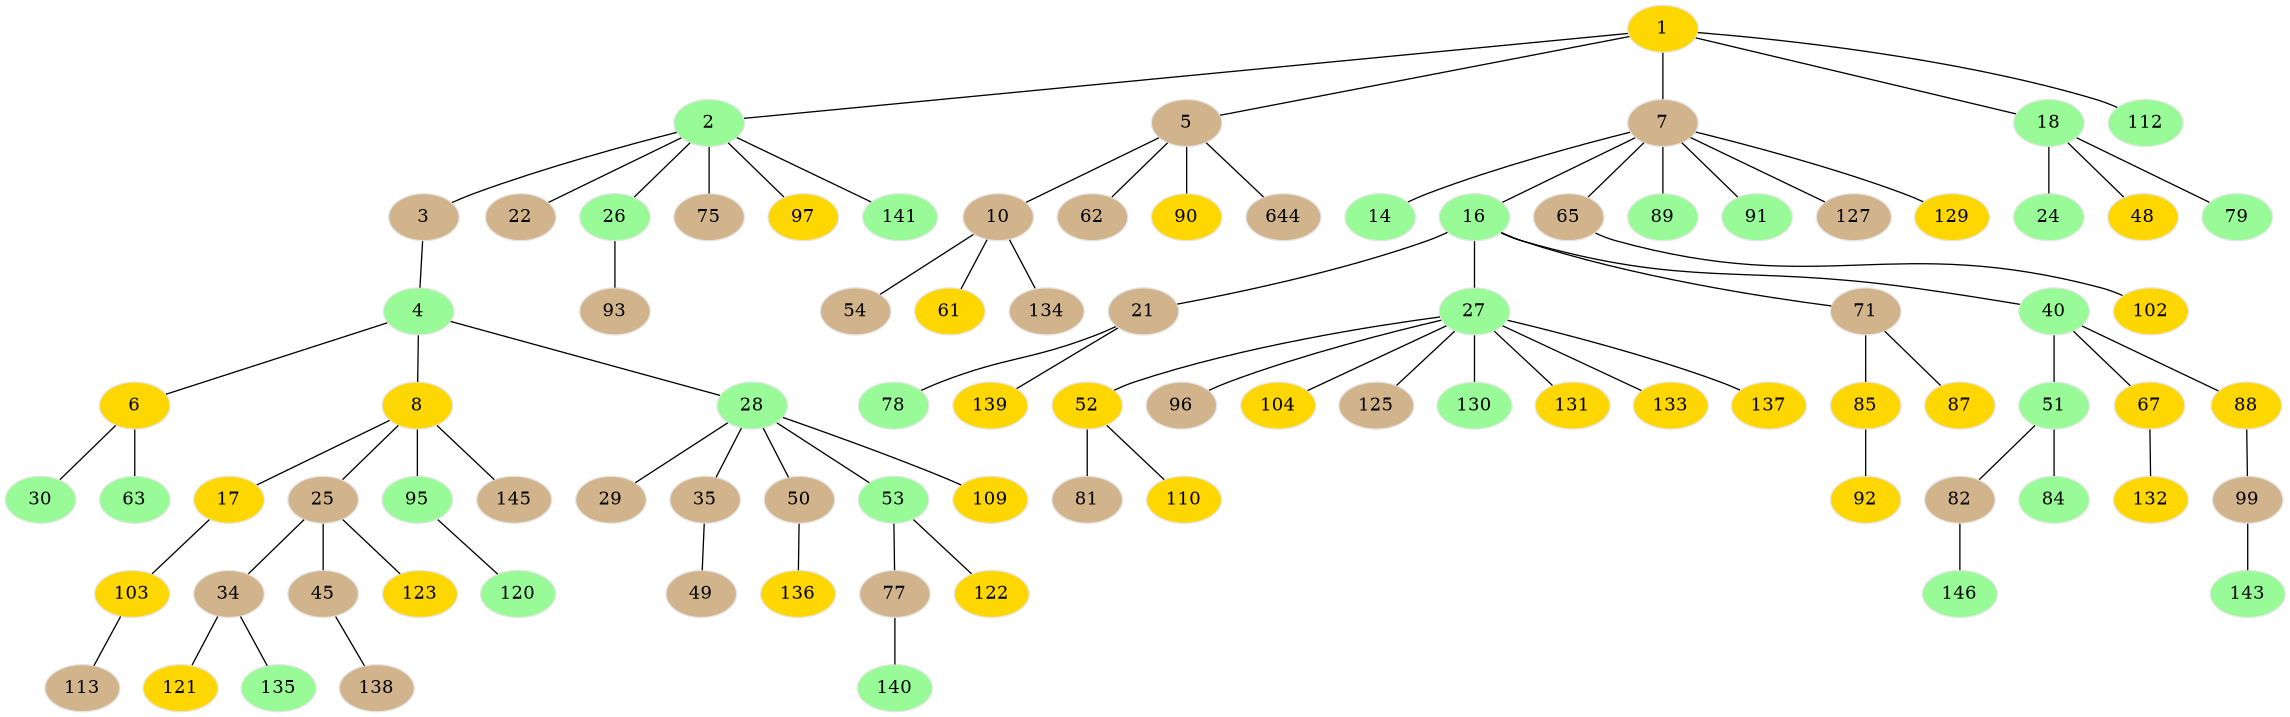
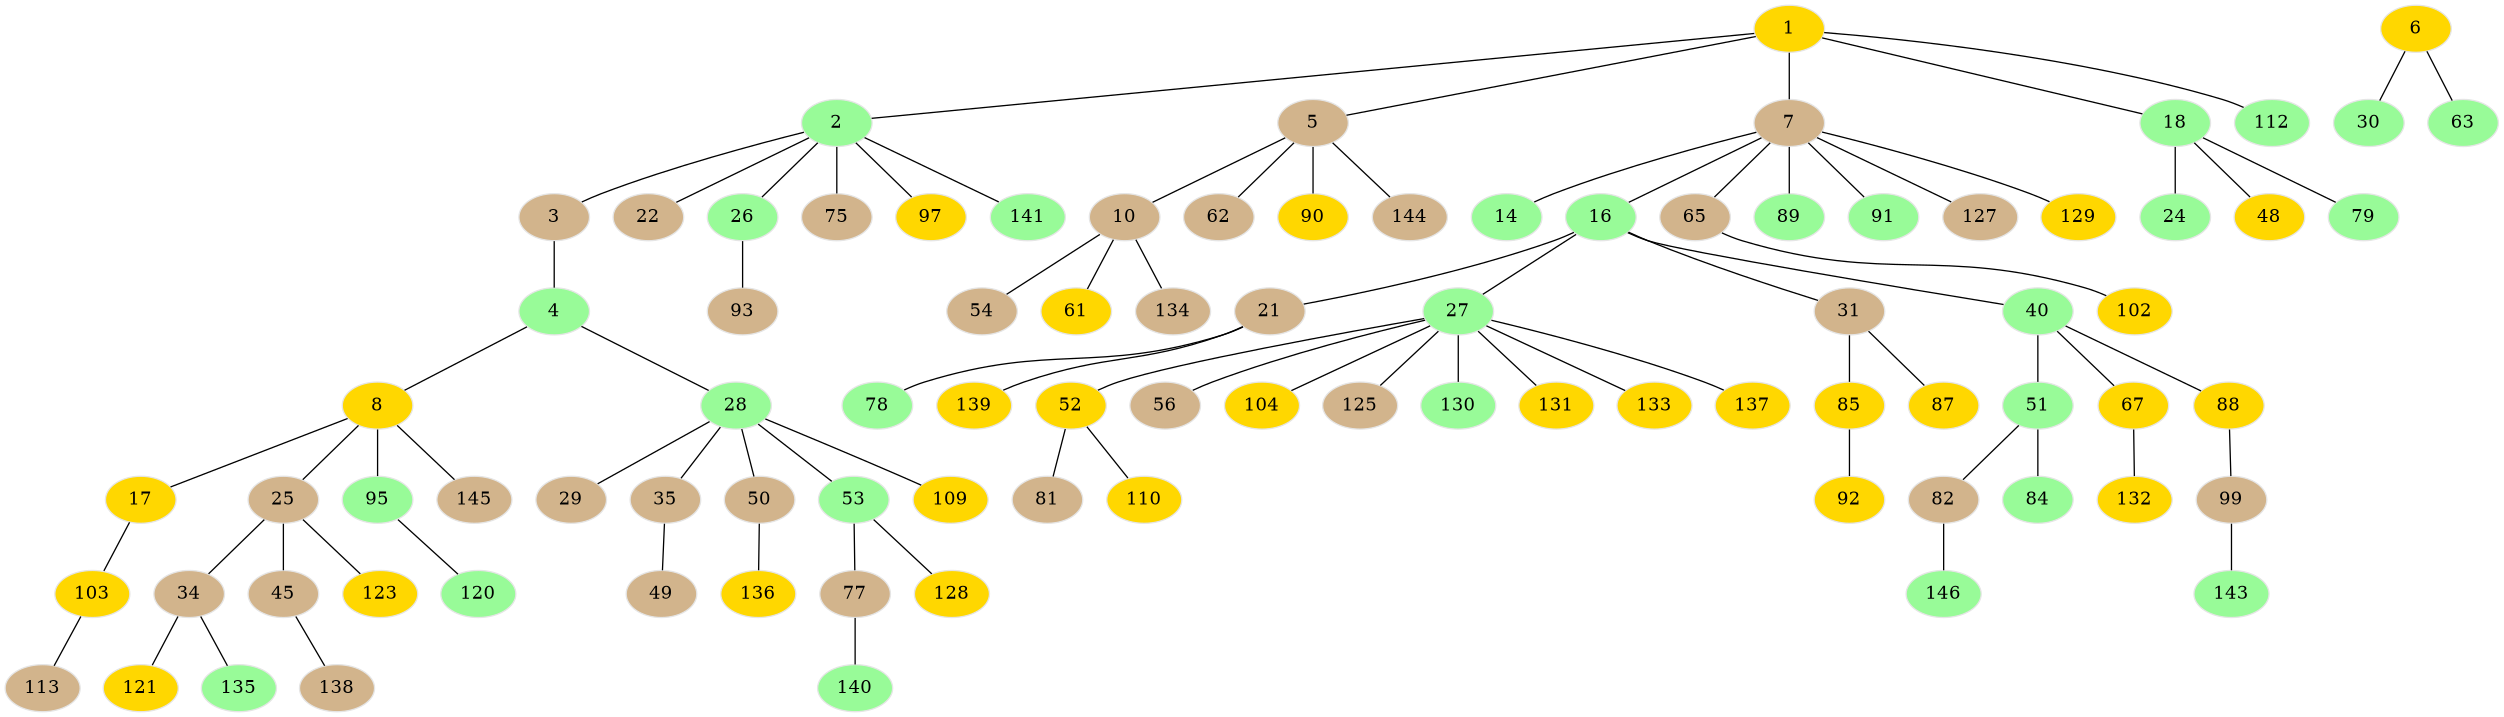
node "644": label "644" -> "144"
node "71": label "71" -> "31"
edge "4" -- "6": removed
node "96": label "96" -> "56"
node "122": label "122" -> "128"
